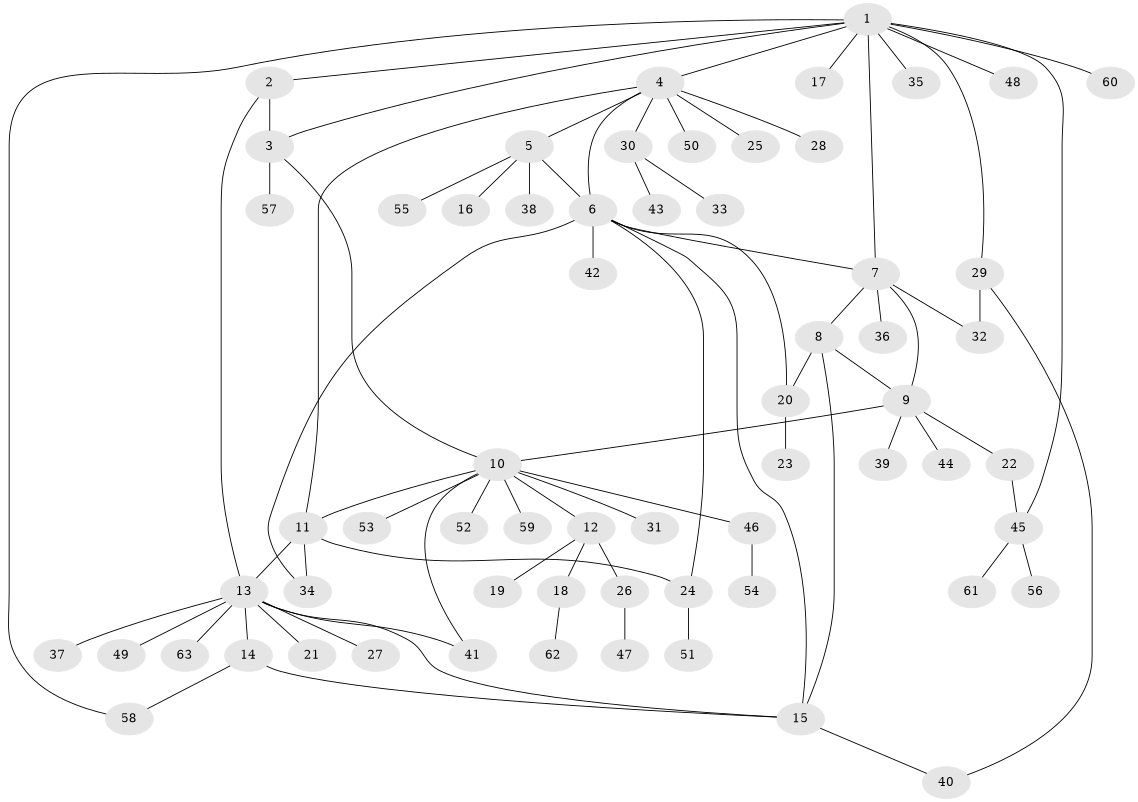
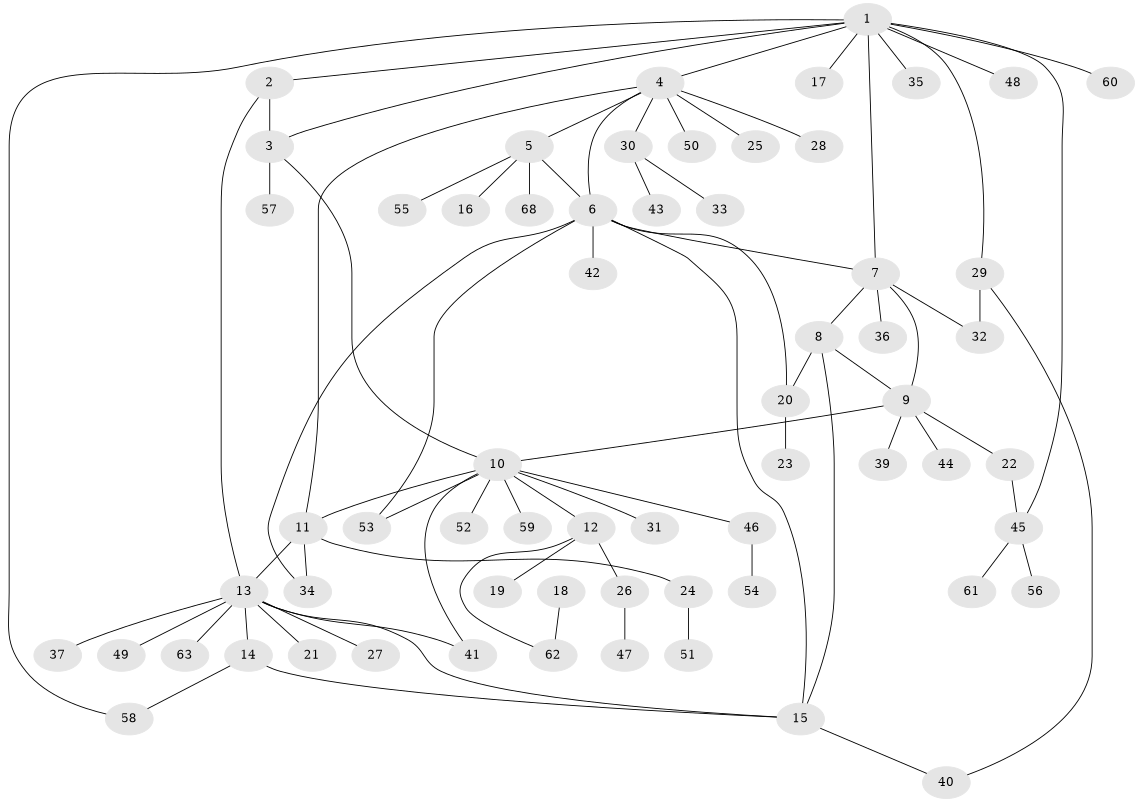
node "38": label "38" -> "68"
edge "6" -- "24": now "6" -- "53"
edge "12" -- "18": now "12" -- "62"
